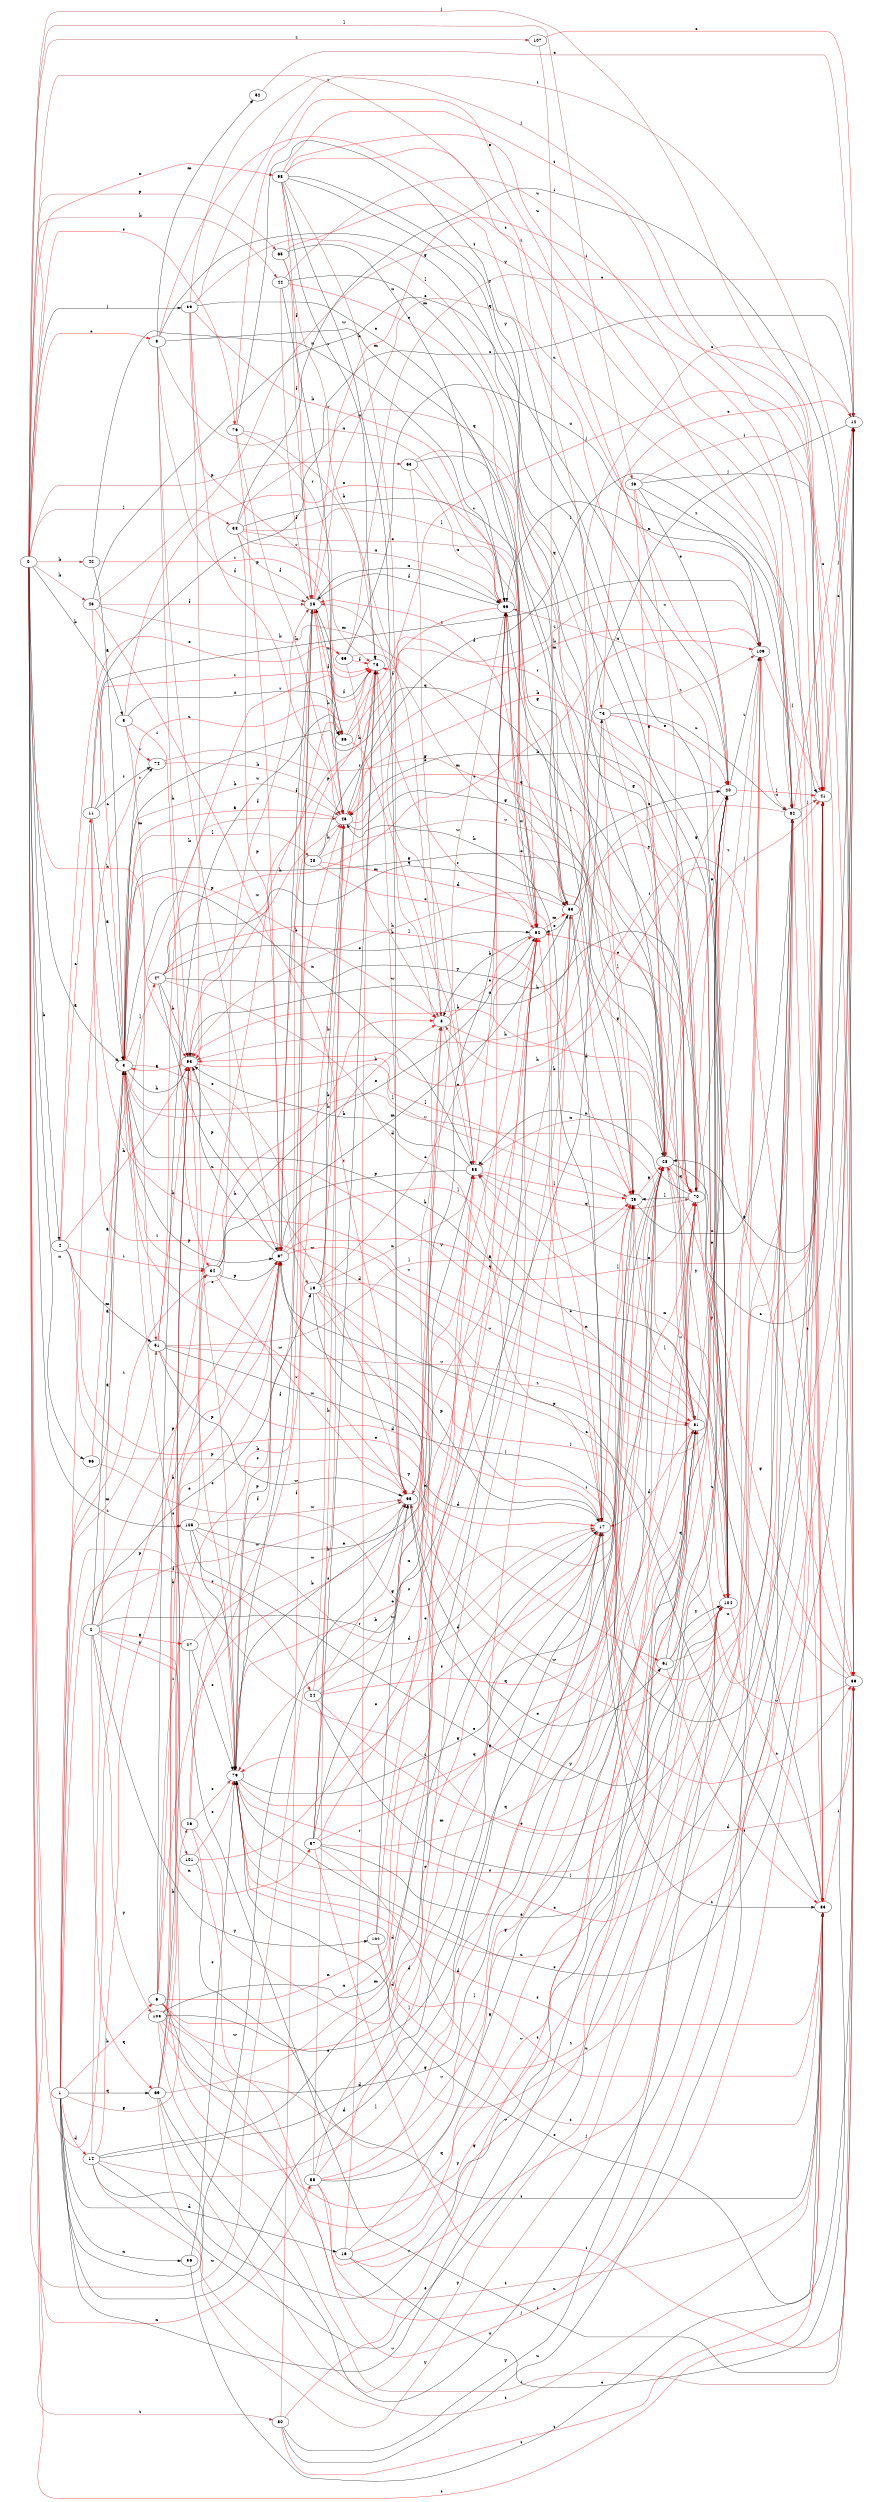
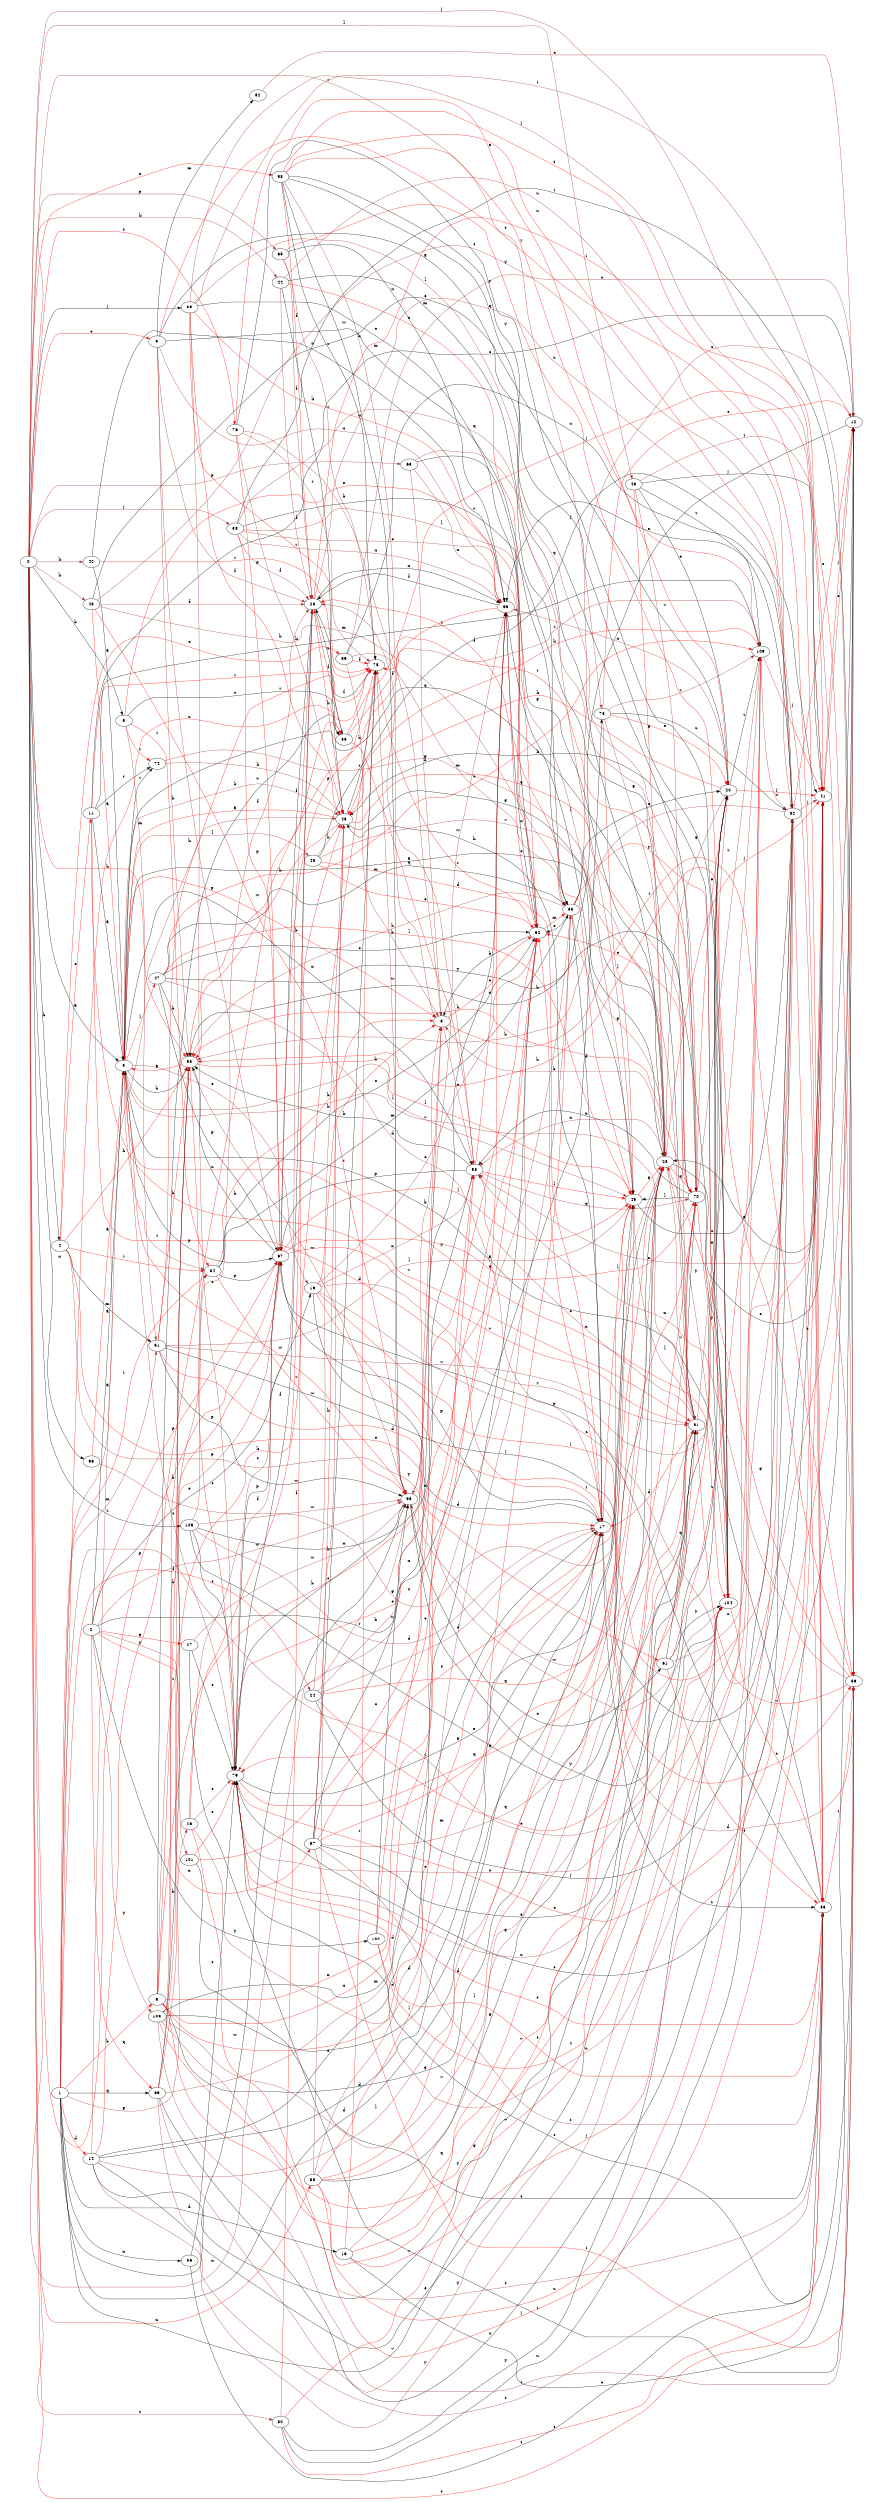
node "107": removed
edge "43" -> "3": label "c" -> "a"
edge "19" -> "45": removed, label "k"
